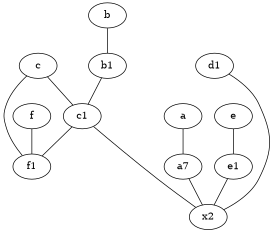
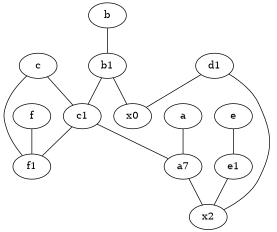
node "x0": added
edge "c1" -- "x2": now "c1" -- "a7"
